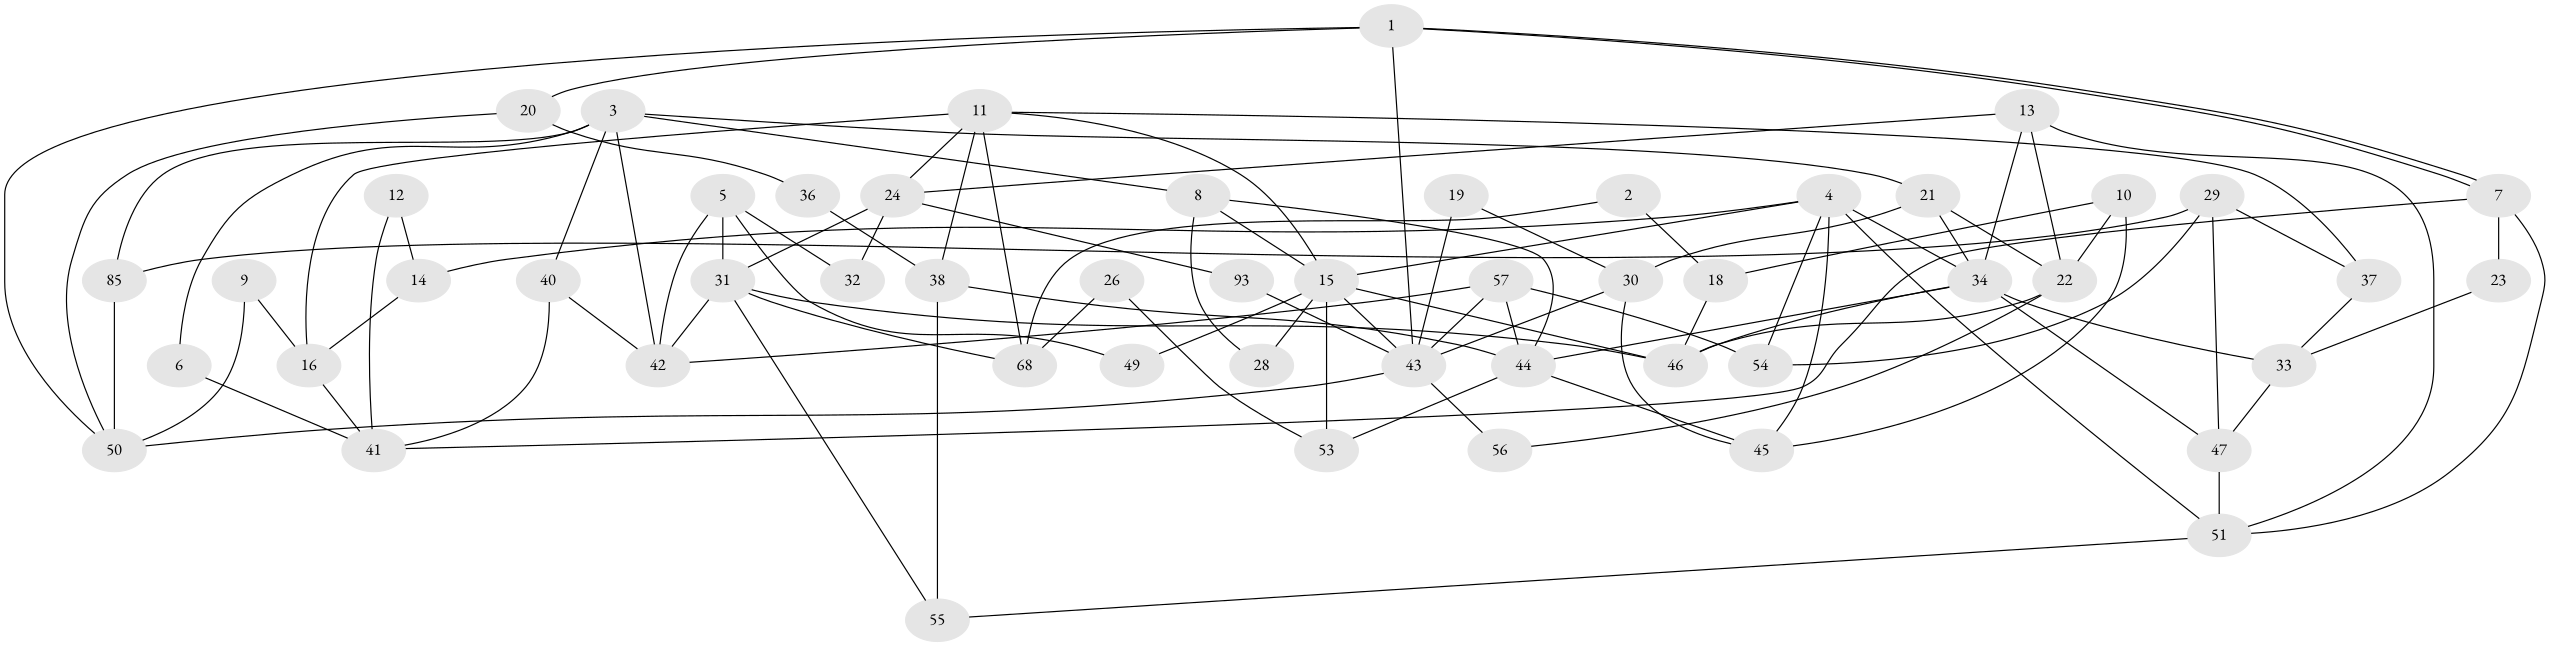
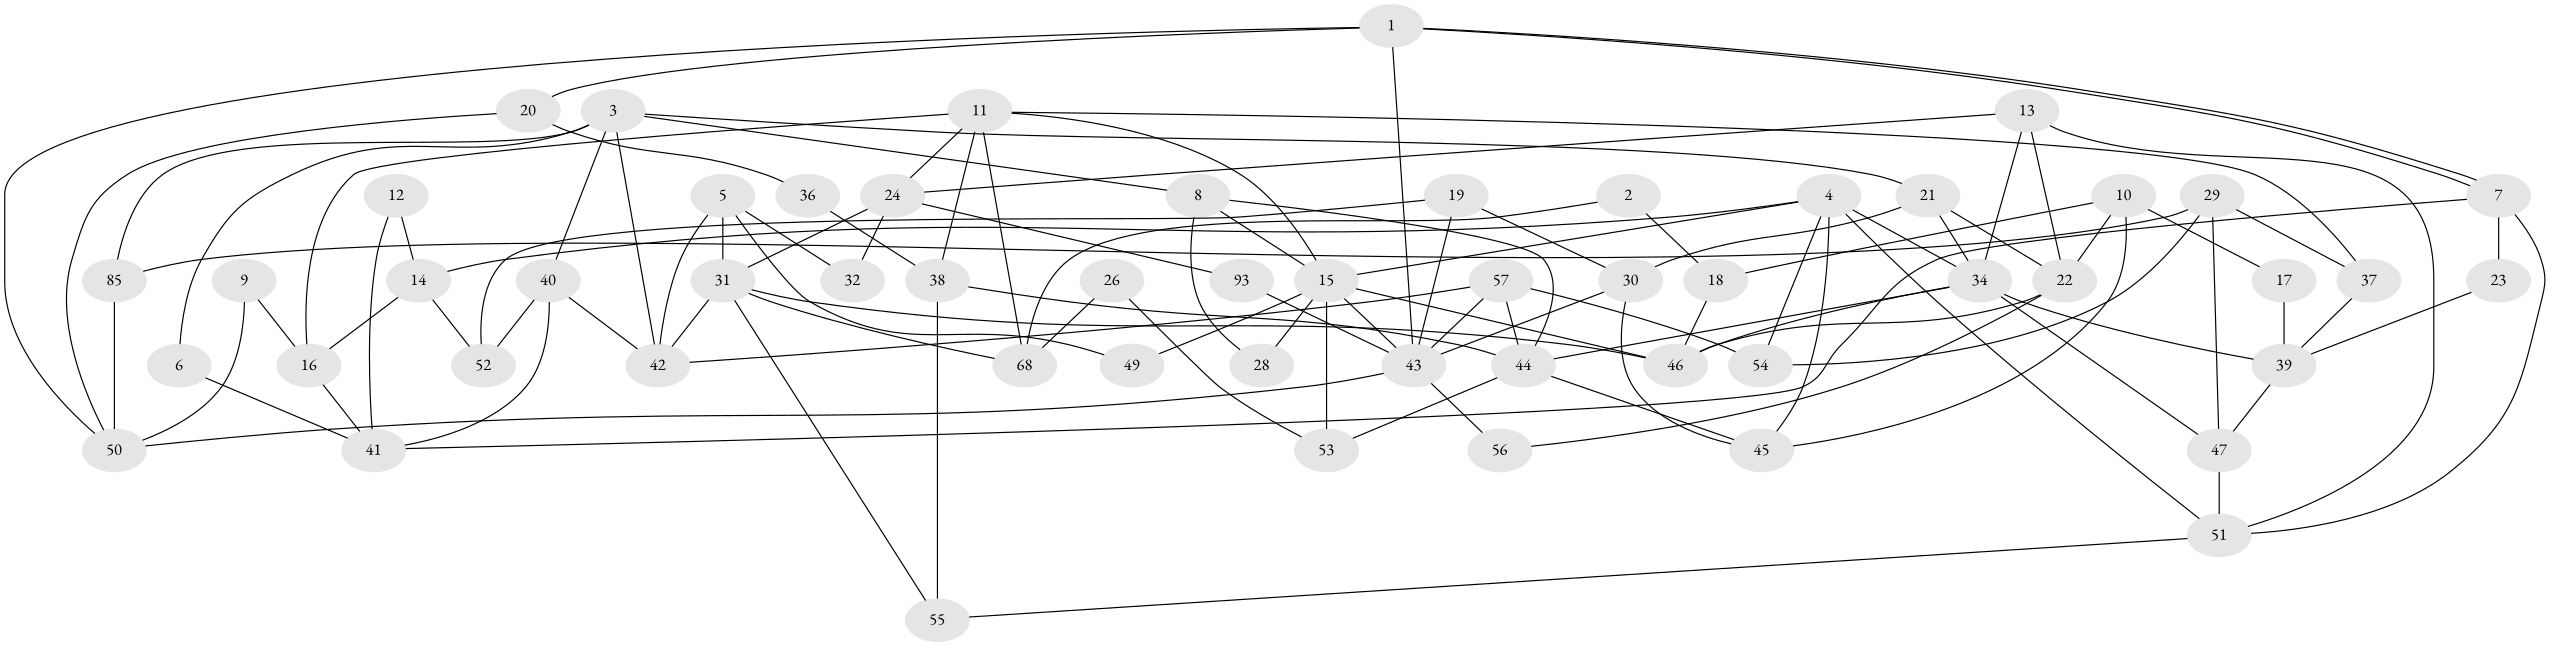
node "17": added
node "52": added
node "33": label "33" -> "39"
